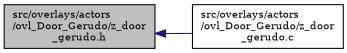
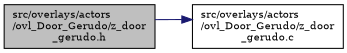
edge "src/overlays/actors /ovl_Door_Gerudo/z_door _gerudo.c" -> "src/overlays/actors /ovl_Door_Gerudo/z_door _gerudo.h": reversed
